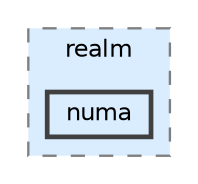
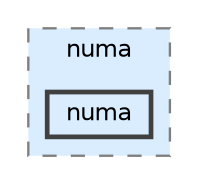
cluster "realm": label "realm" -> "numa"
